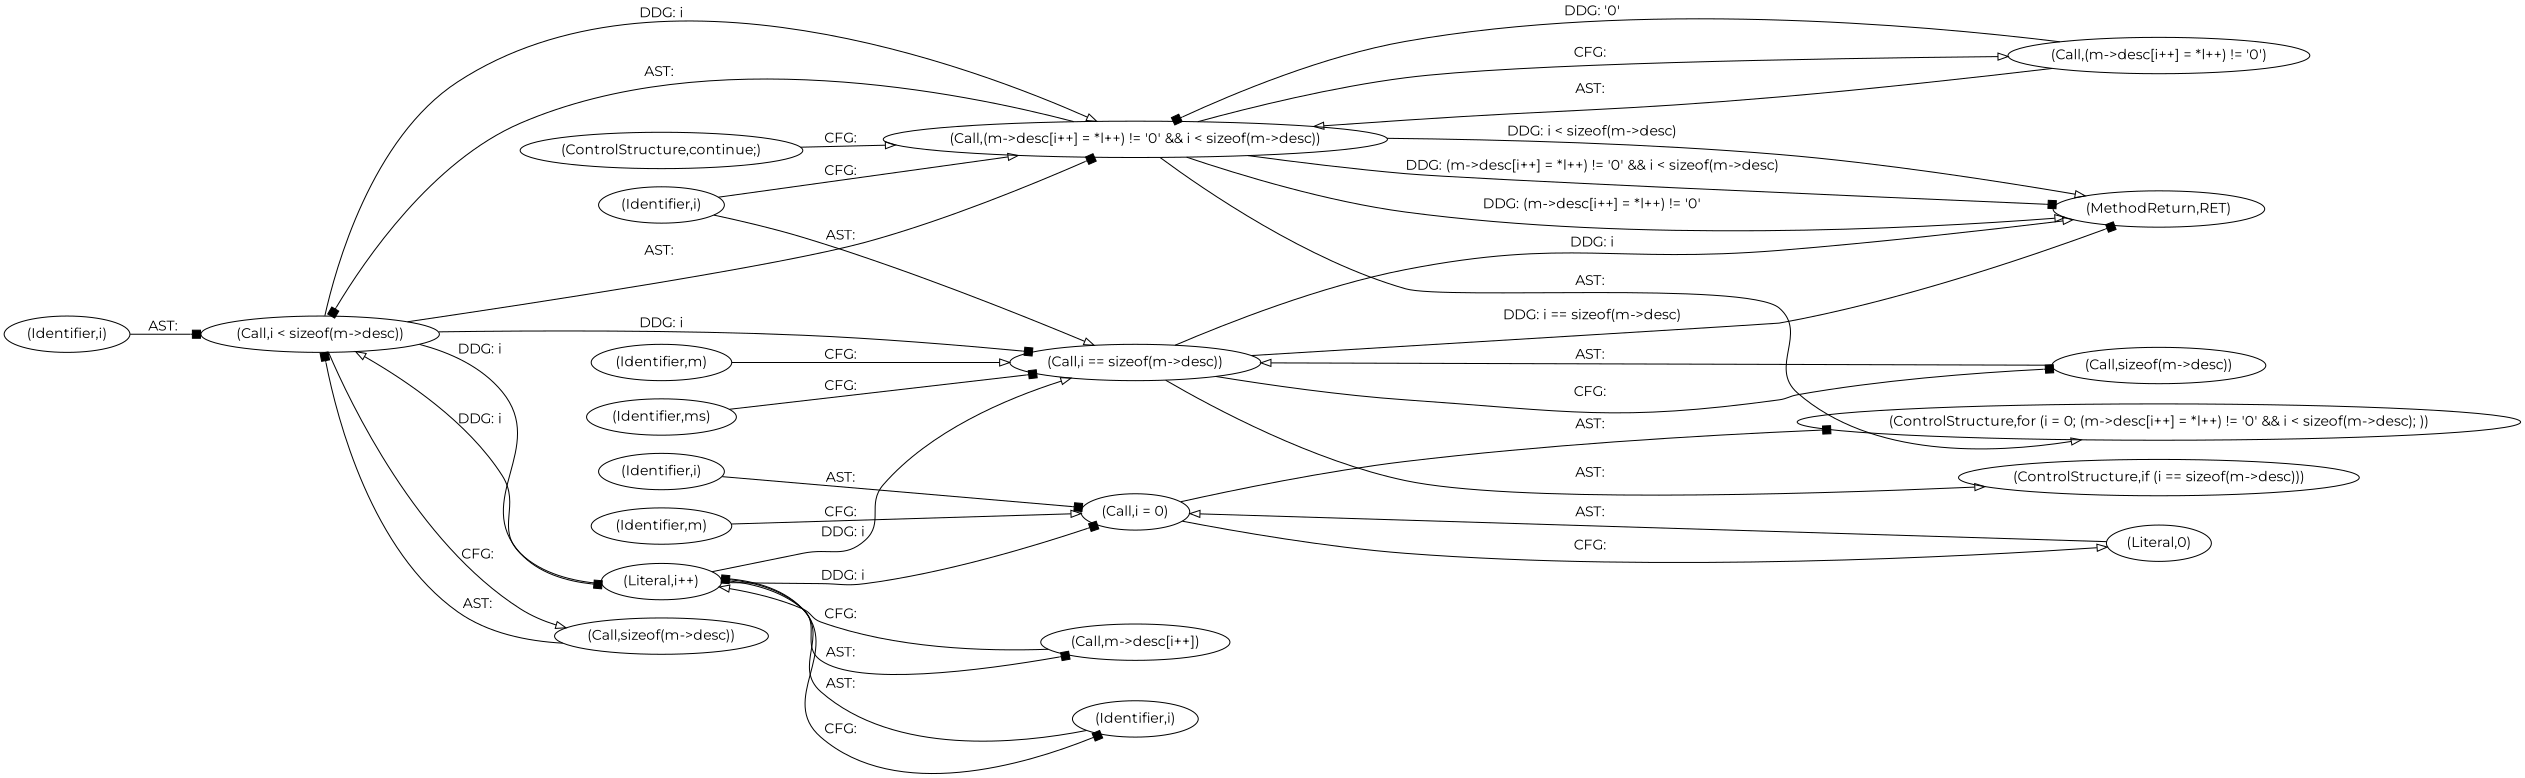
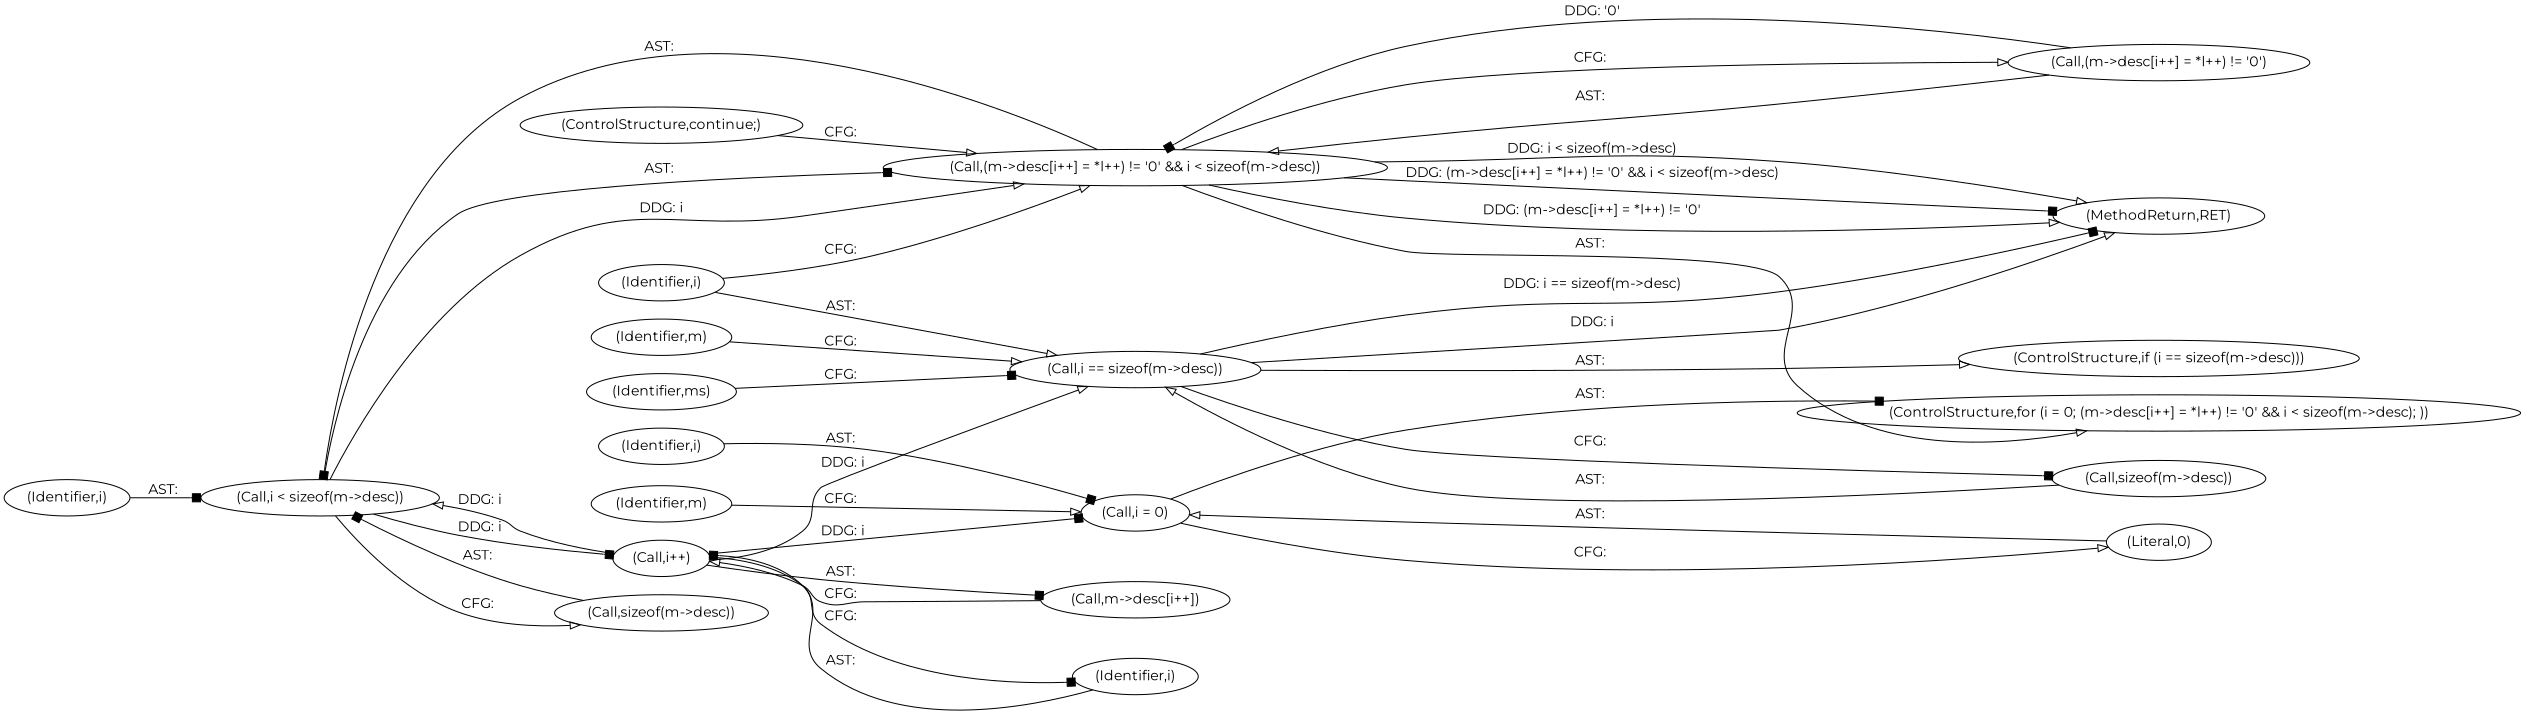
edge "(Call,i < sizeof(m->desc))" -> "(Call,i == sizeof(m->desc))": removed, label "DDG: i"
node "(Literal,i++)": label "(Literal,i++)" -> "(Call,i++)"
